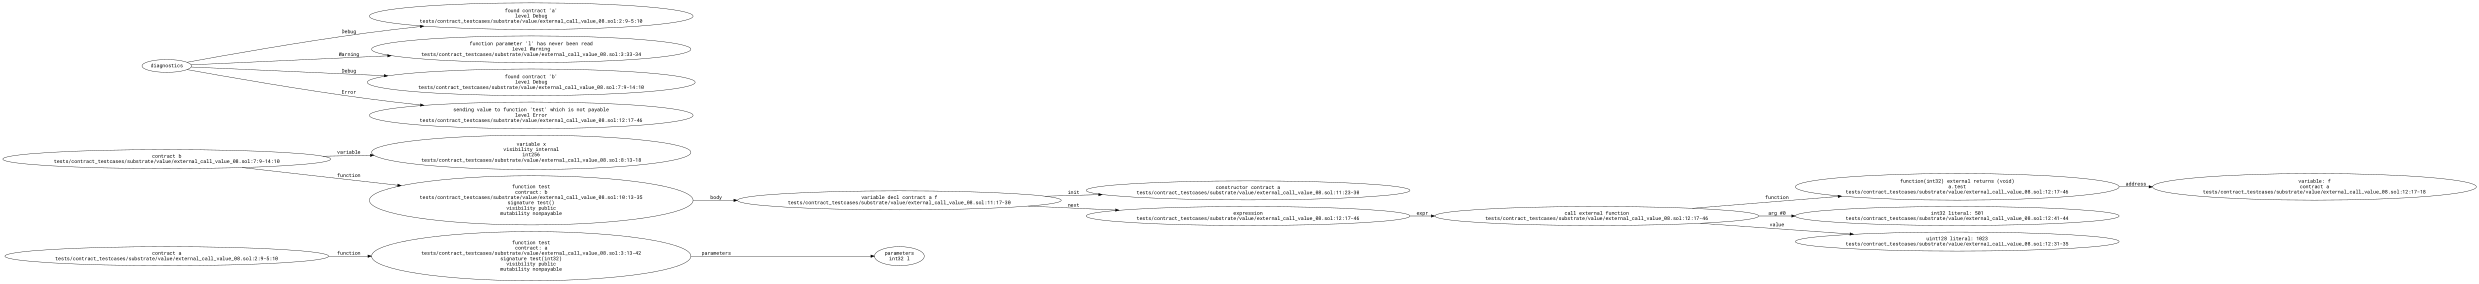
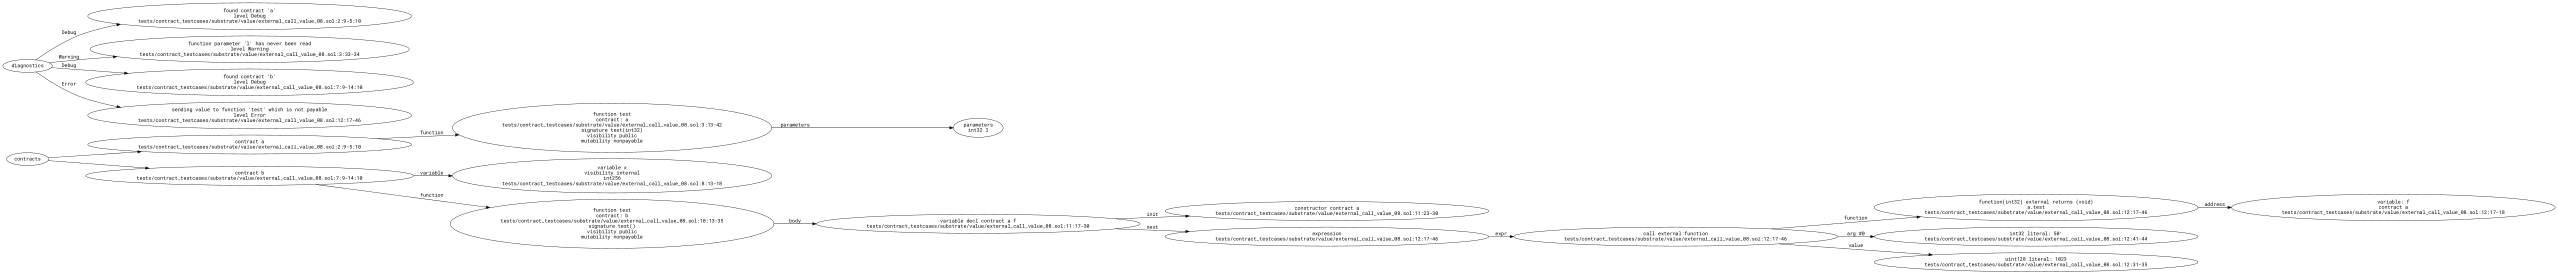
node "contracts": added
